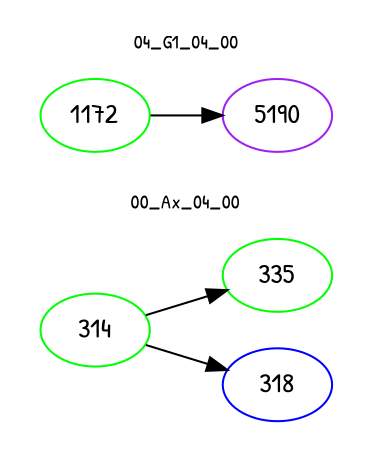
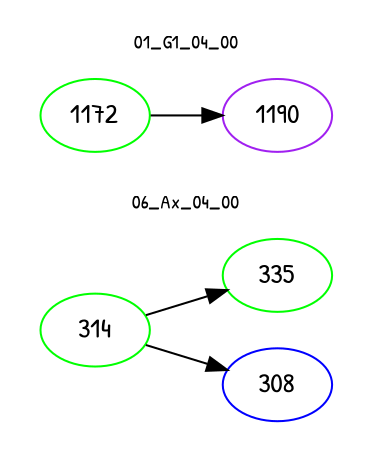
cluster "04_G1_04_00": label "04_G1_04_00" -> "01_G1_04_00"
node "5190": label "5190" -> "1190"
cluster "00_Ax_04_00": label "00_Ax_04_00" -> "06_Ax_04_00"
node "318": label "318" -> "308"
